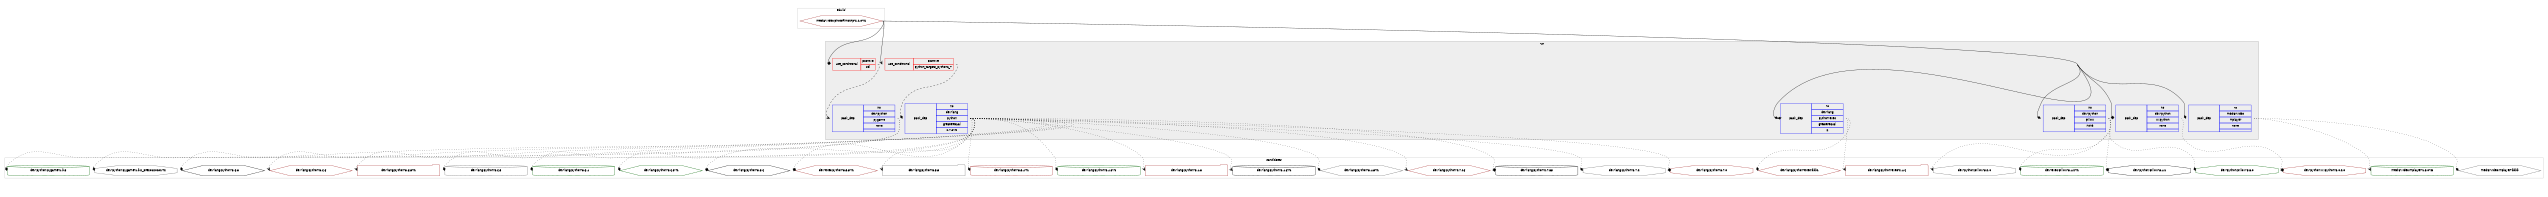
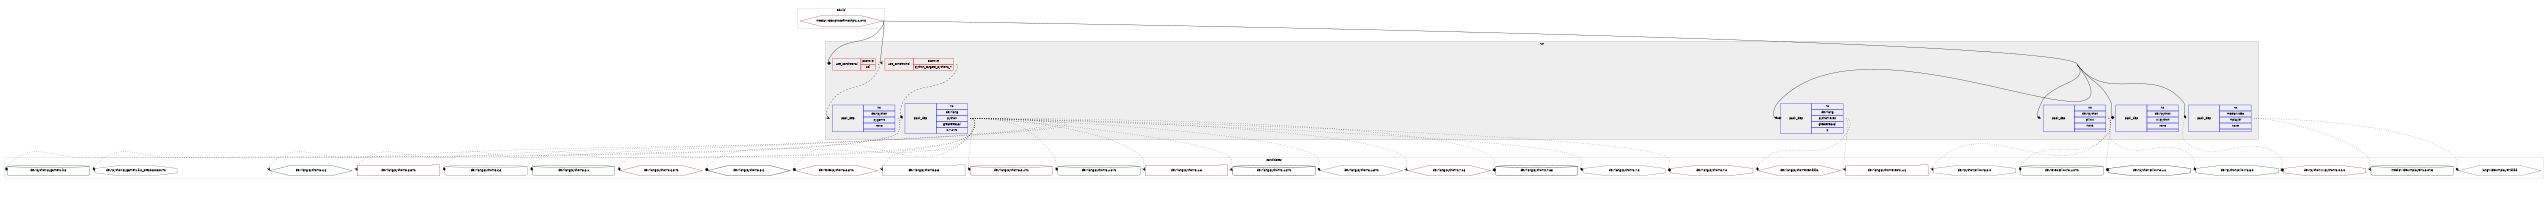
node "dev-lang/python-3.6.8": removed
node "dev-lang/python-3.6.6": color brown -> darkgreen
node "dev-lang/python-3.6.3-r1": color darkgreen -> brown
node "media-video/mplayer-9999": label "media-video/mplayer-9999" -> "lang-video/mplayer-9999"
